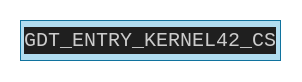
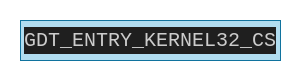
node "GDT_ENTRY_KERNEL42_CS": label "GDT_ENTRY_KERNEL42_CS" -> "GDT_ENTRY_KERNEL32_CS"
